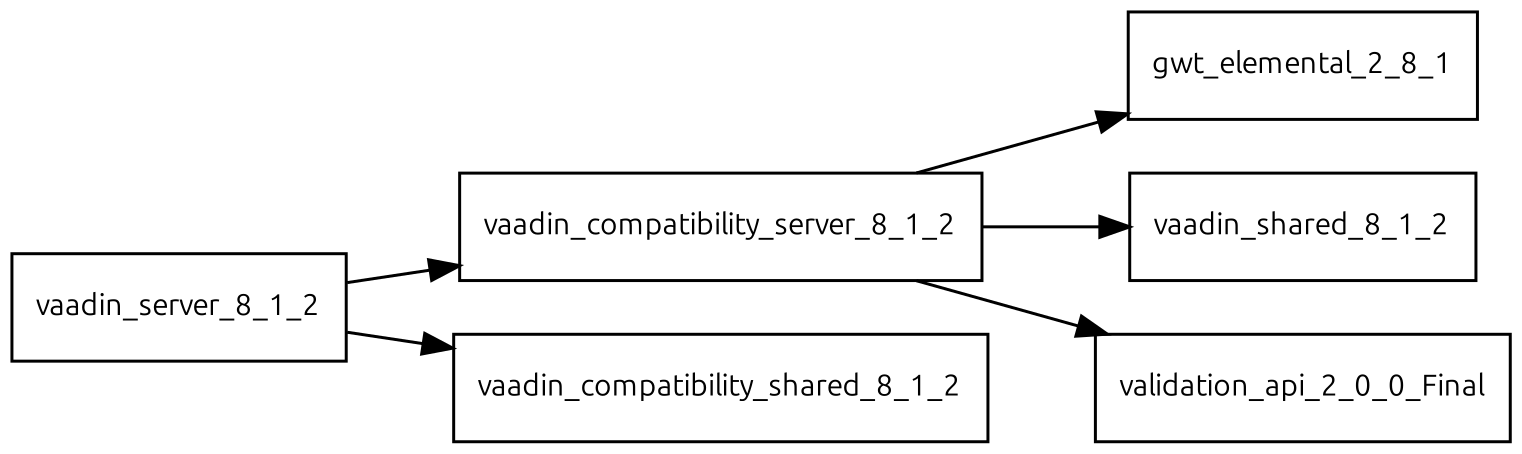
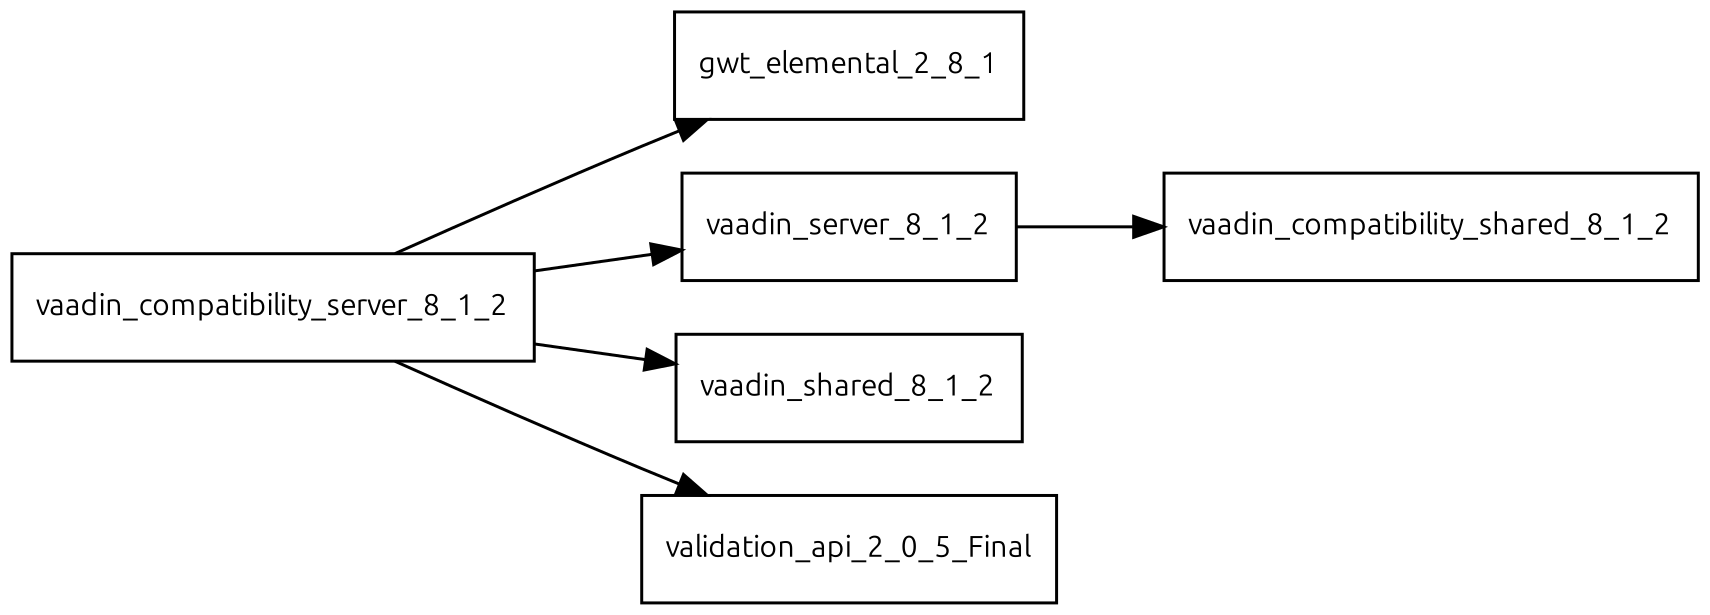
edge "vaadin_server_8_1_2" -> "vaadin_compatibility_server_8_1_2": reversed
node "validation_api_2_0_0_Final": label "validation_api_2_0_0_Final" -> "validation_api_2_0_5_Final"
